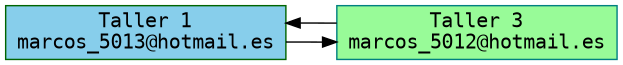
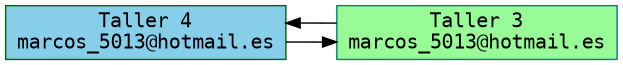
node "Taller 1 marcos_5013@hotmail.es": label "Taller 1 marcos_5013@hotmail.es" -> "Taller 4 marcos_5013@hotmail.es"
node "Taller 3 marcos_5012@hotmail.es": label "Taller 3 marcos_5012@hotmail.es" -> "Taller 3 marcos_5013@hotmail.es"
